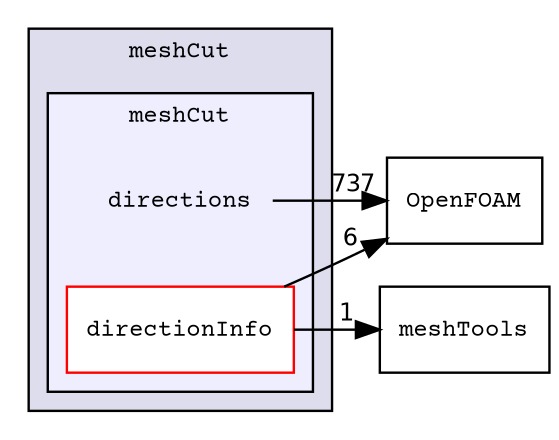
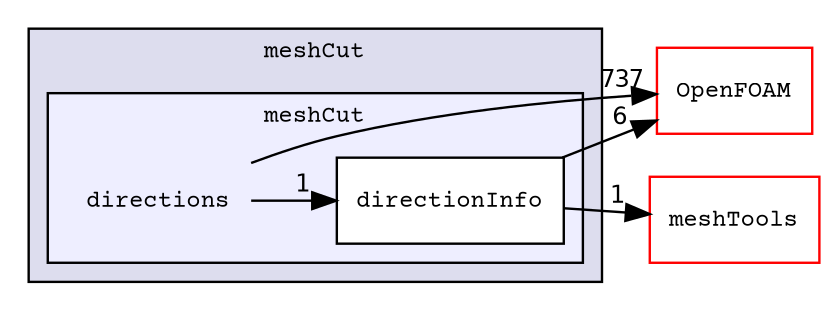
edge "directions" -> "directionInfo": added
node "OpenFOAM": color black -> red
node "directionInfo": color red -> black
node "meshTools": color black -> red
